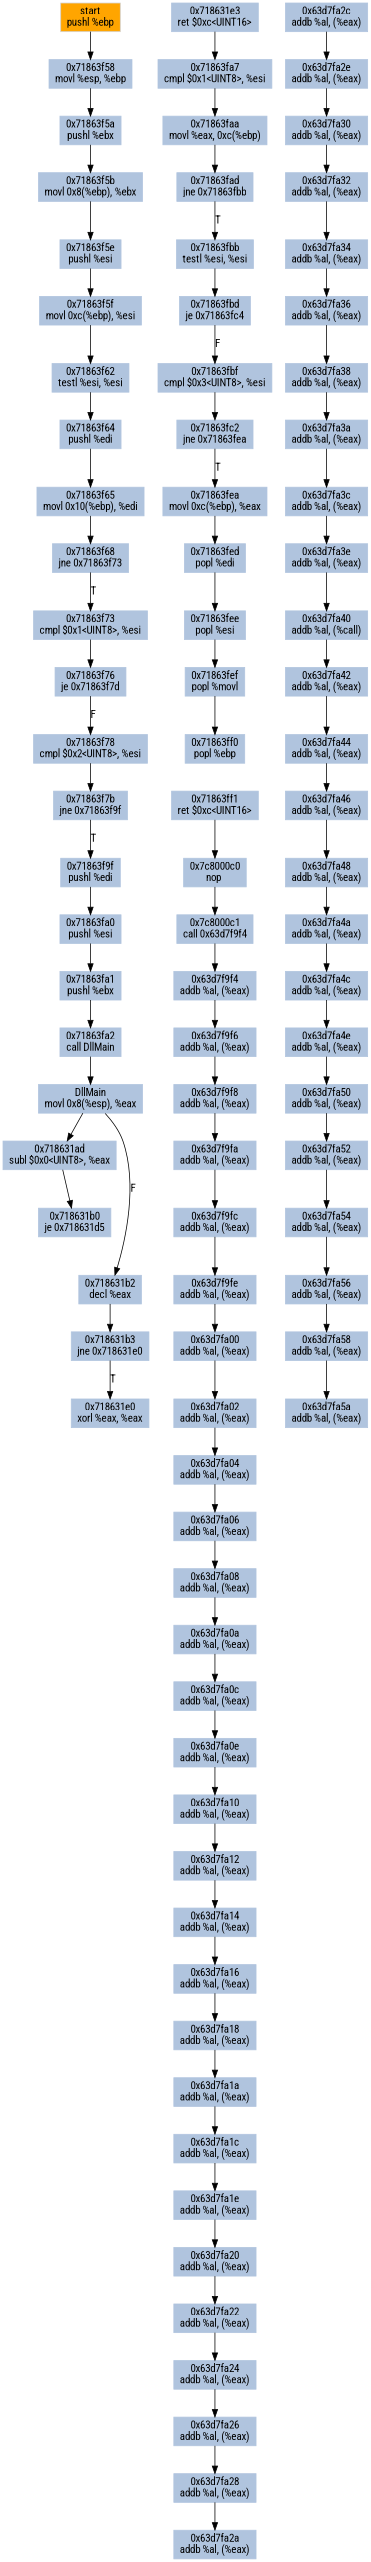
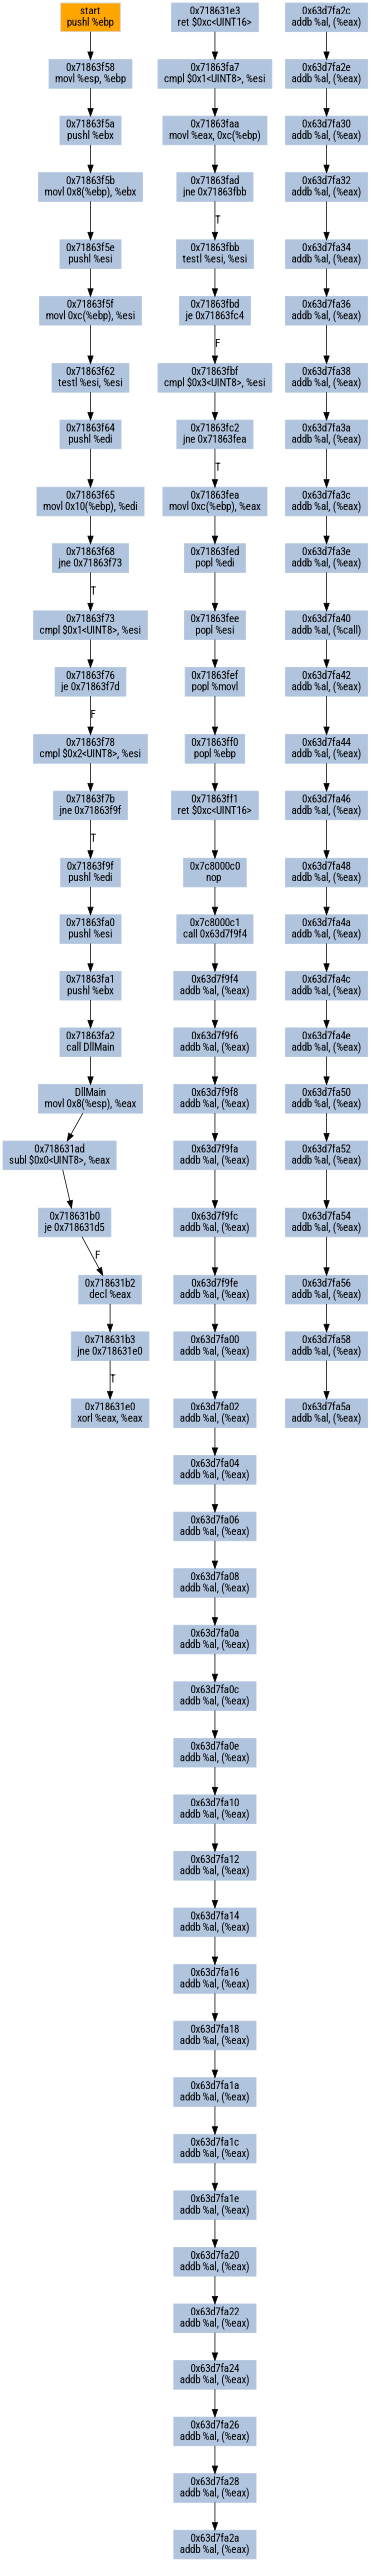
edge "0x71863ff0 popl %ebp" -> "0x71863ff1 ret $0xc<UINT16>": added
edge "DllMain movl 0x8(%esp), %eax" -> "0x718631b2 decl %eax": now "0x718631b0 je 0x718631d5" -> "0x718631b2 decl %eax"
